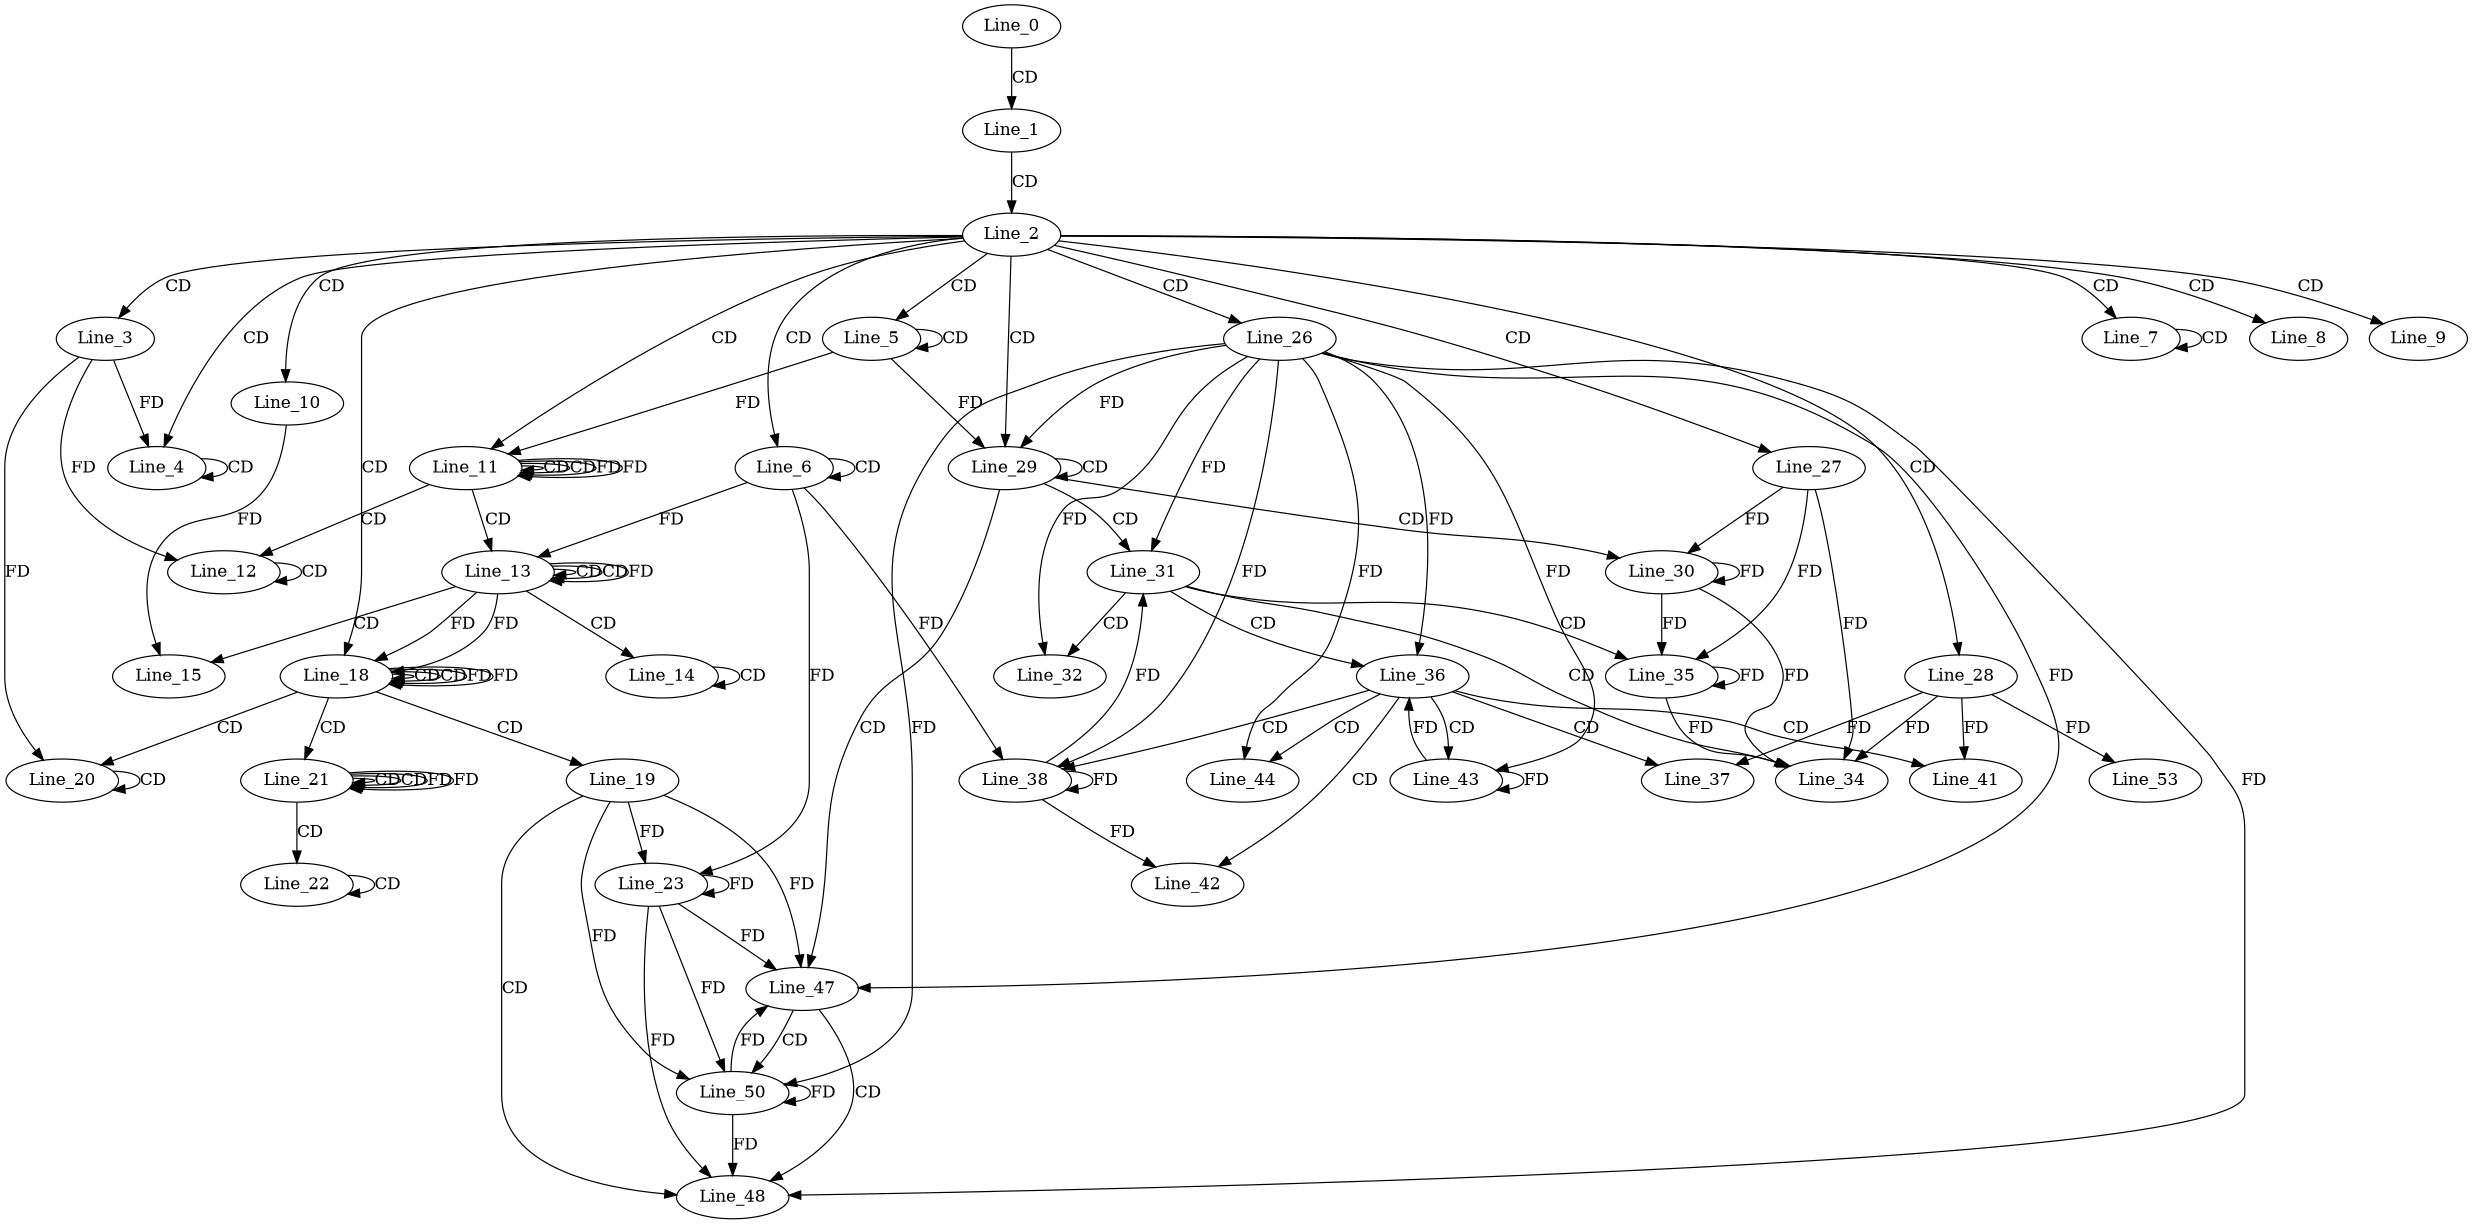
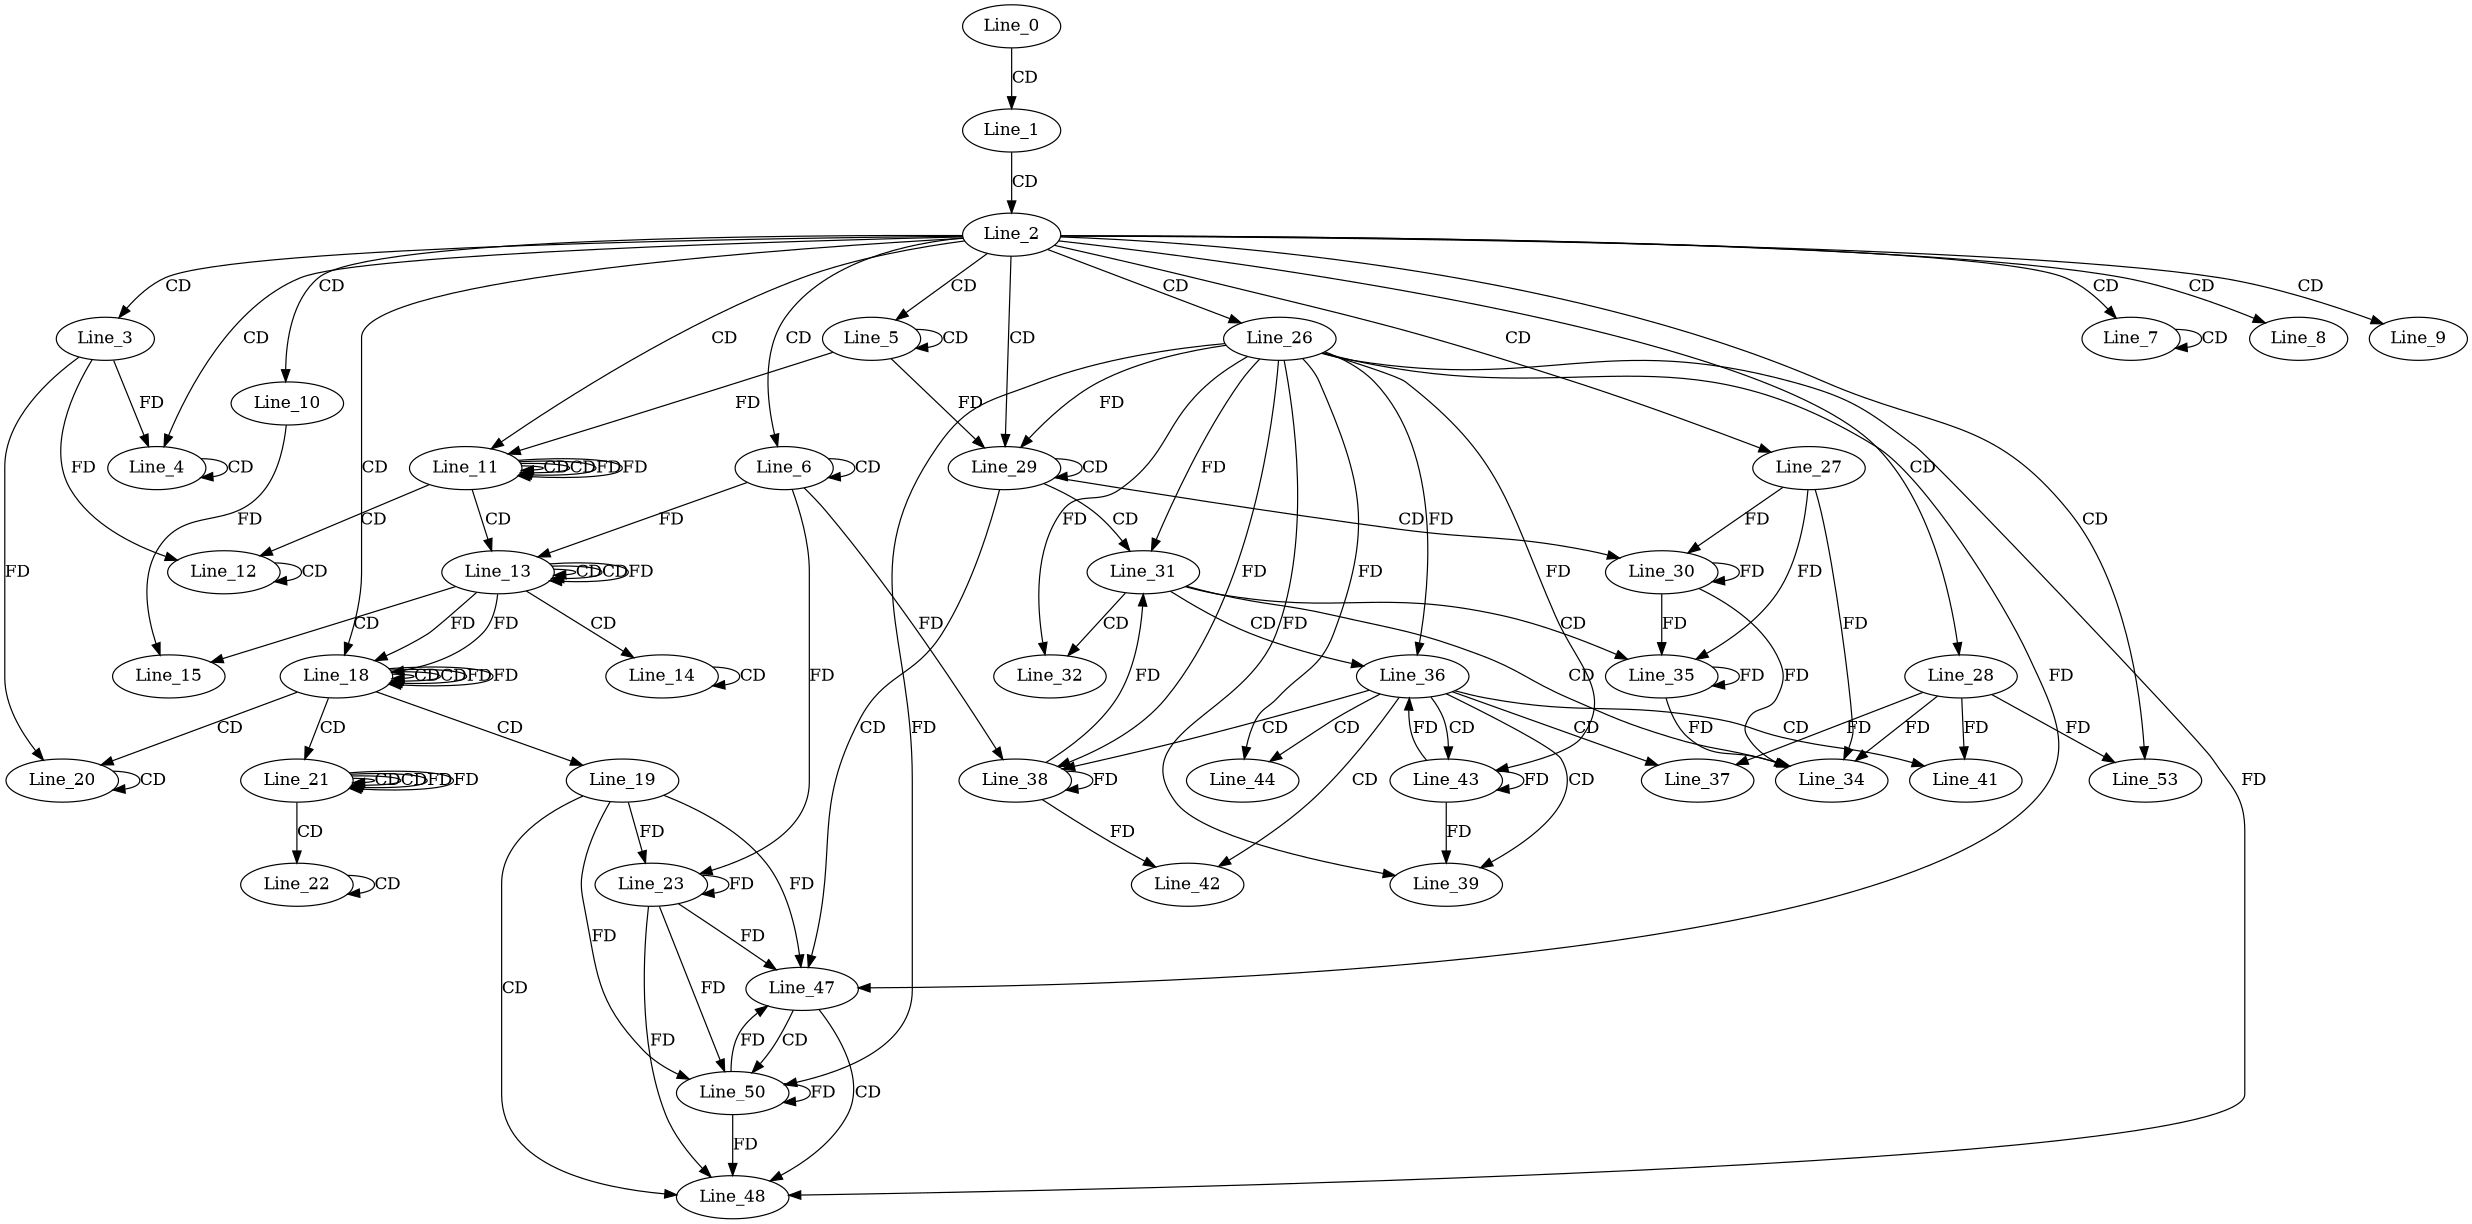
edge "Line_2" -> "Line_53": added, label "CD"
node "Line_39": added
